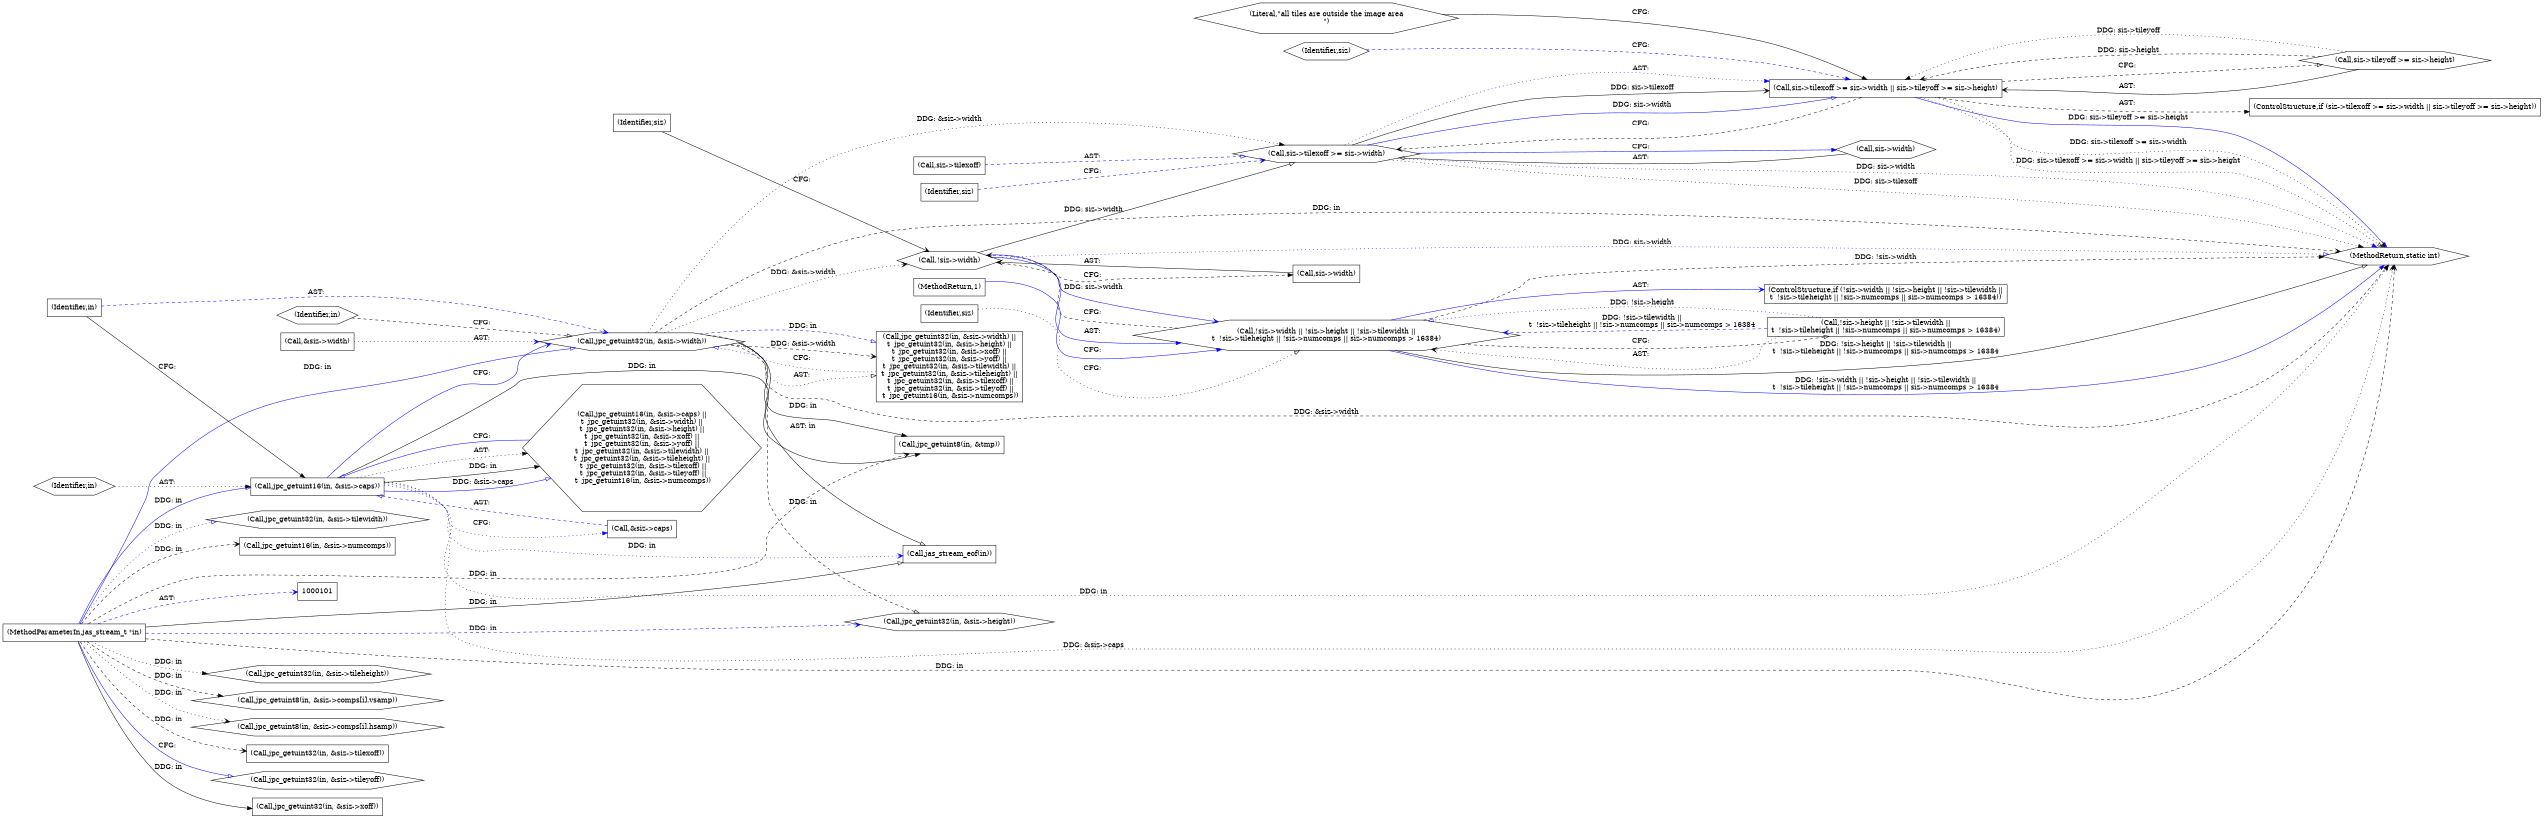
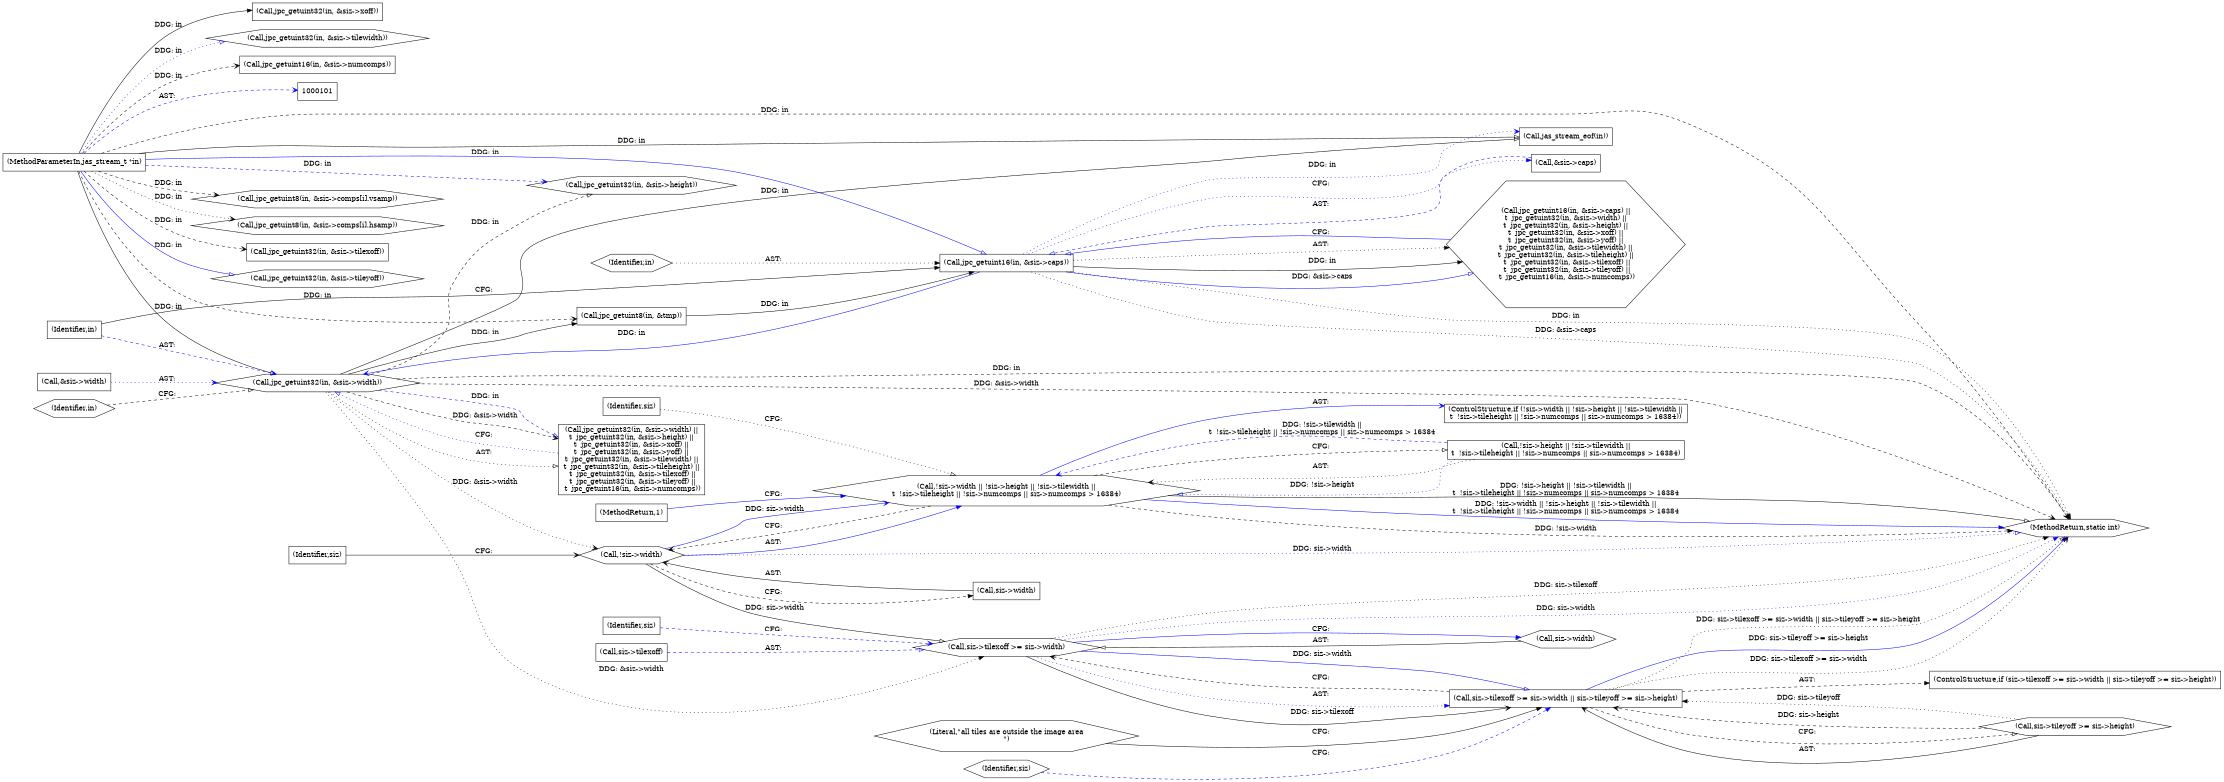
edge "(Call,jpc_getuint16(in, &siz->caps))" -> "(Call,jpc_getuint8(in, &tmp))": reversed
edge "(Call,jpc_getuint16(in, &siz->caps))" -> "(Call,jpc_getuint32(in, &siz->width))": label "CFG: " -> "DDG: in"
edge "(MethodParameterIn,jas_stream_t *in)" -> "(Call,jpc_getuint32(in, &siz->width))": color blue -> black
edge "(Call,jpc_getuint32(in, &siz->width))" -> "(Call,jas_stream_eof(in))": label "AST: in" -> "DDG: in"
node "(Call,jpc_getuint32(in, &siz->tileheight))": removed
edge "(MethodParameterIn,jas_stream_t *in)" -> "(Call,jpc_getuint8(in, &siz->comps[i].vsamp))": arrowhead normal -> vee
edge "(MethodParameterIn,jas_stream_t *in)" -> "(Call,jpc_getuint32(in, &siz->tileyoff))": label "CFG: " -> "DDG: in"
